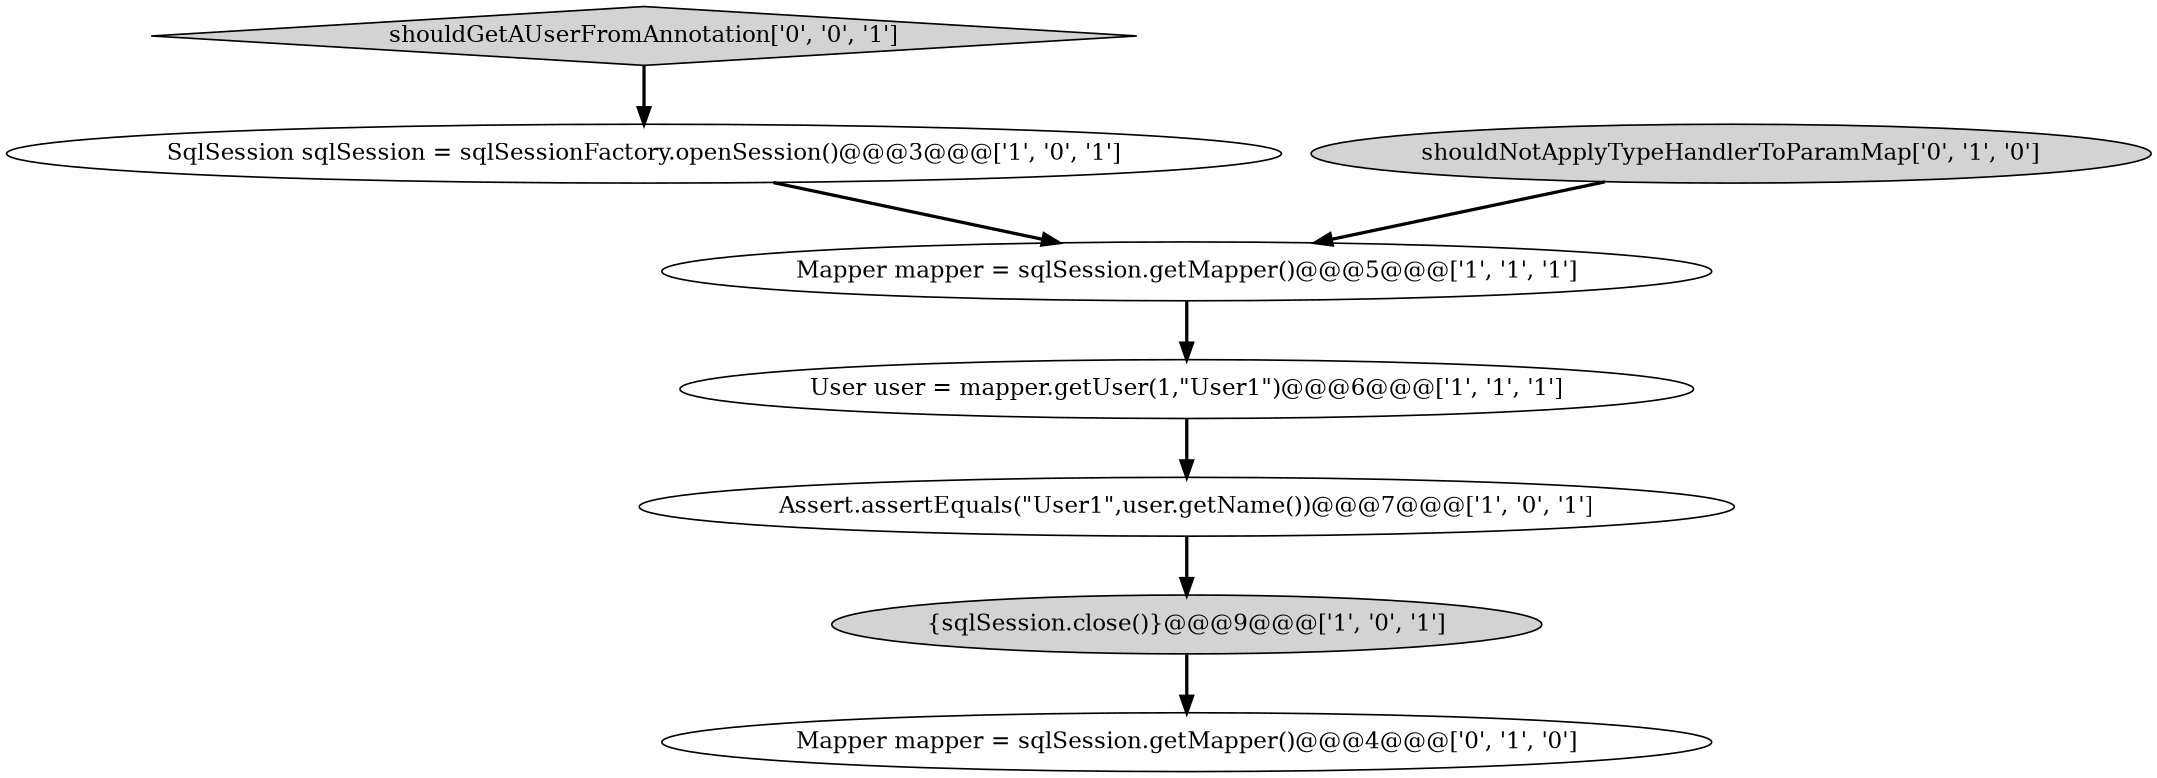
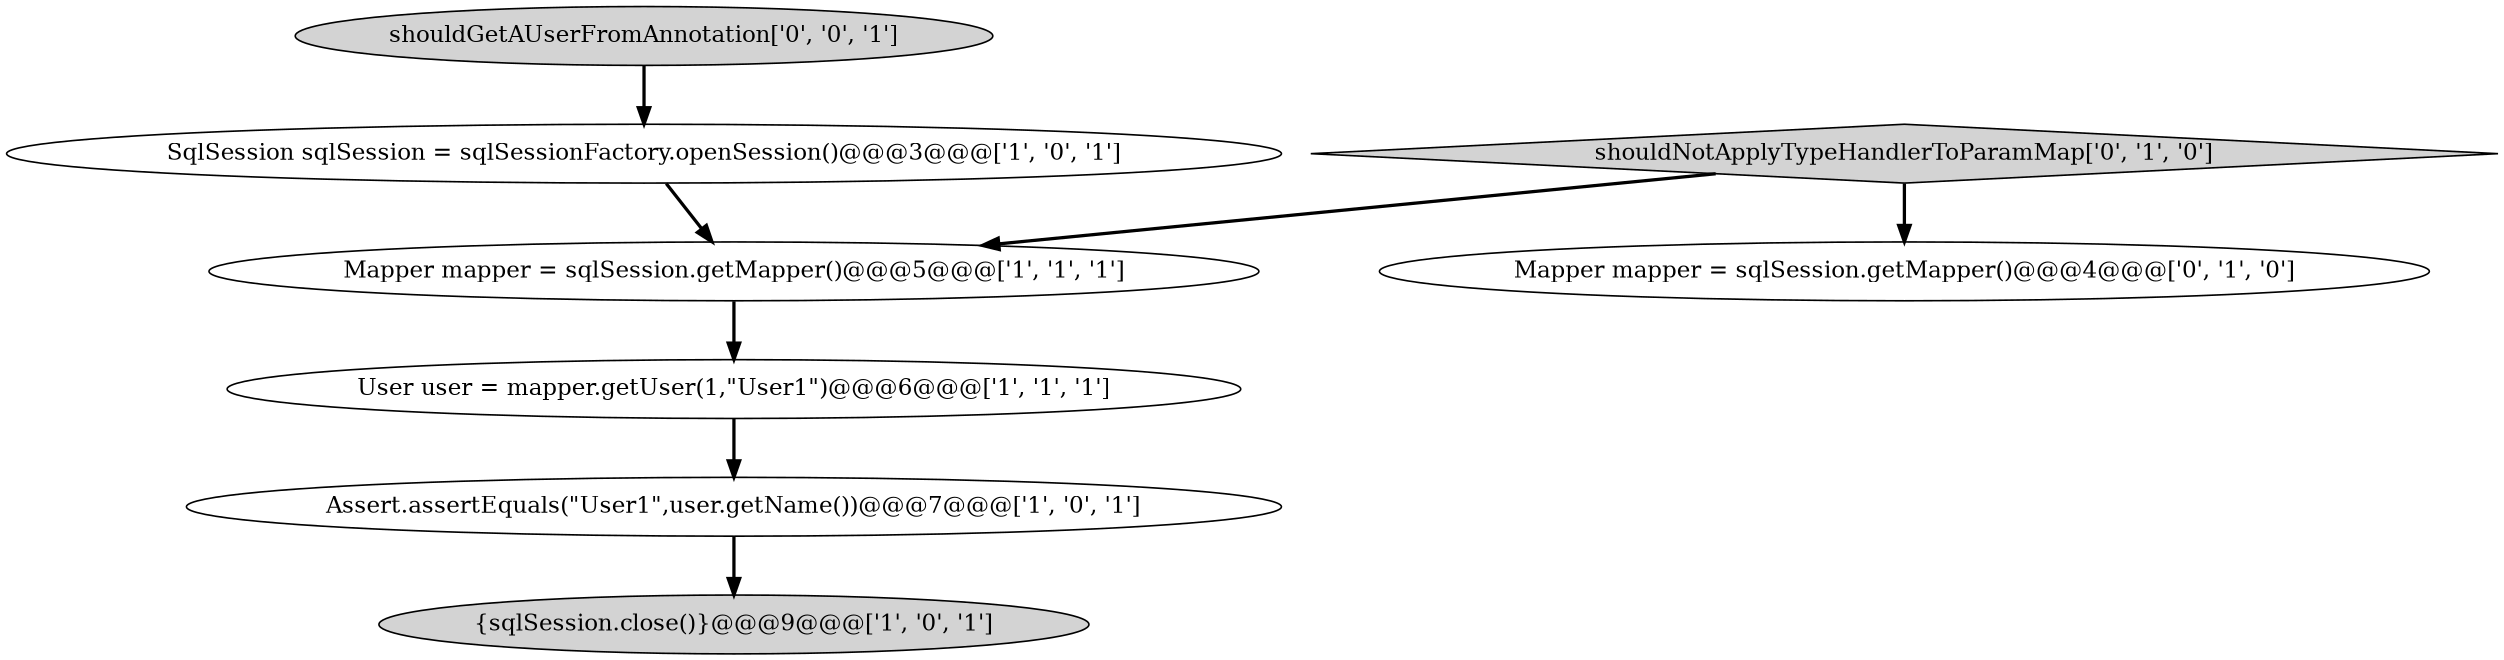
node "shouldGetAUserFromAnnotation['0', '0', '1']": shape diamond -> ellipse
node "shouldNotApplyTypeHandlerToParamMap['0', '1', '0']": shape ellipse -> diamond
edge "{sqlSession.close()}@@@9@@@['1', '0', '1']" -> "Mapper mapper = sqlSession.getMapper()@@@4@@@['0', '1', '0']": now "shouldNotApplyTypeHandlerToParamMap['0', '1', '0']" -> "Mapper mapper = sqlSession.getMapper()@@@4@@@['0', '1', '0']"
